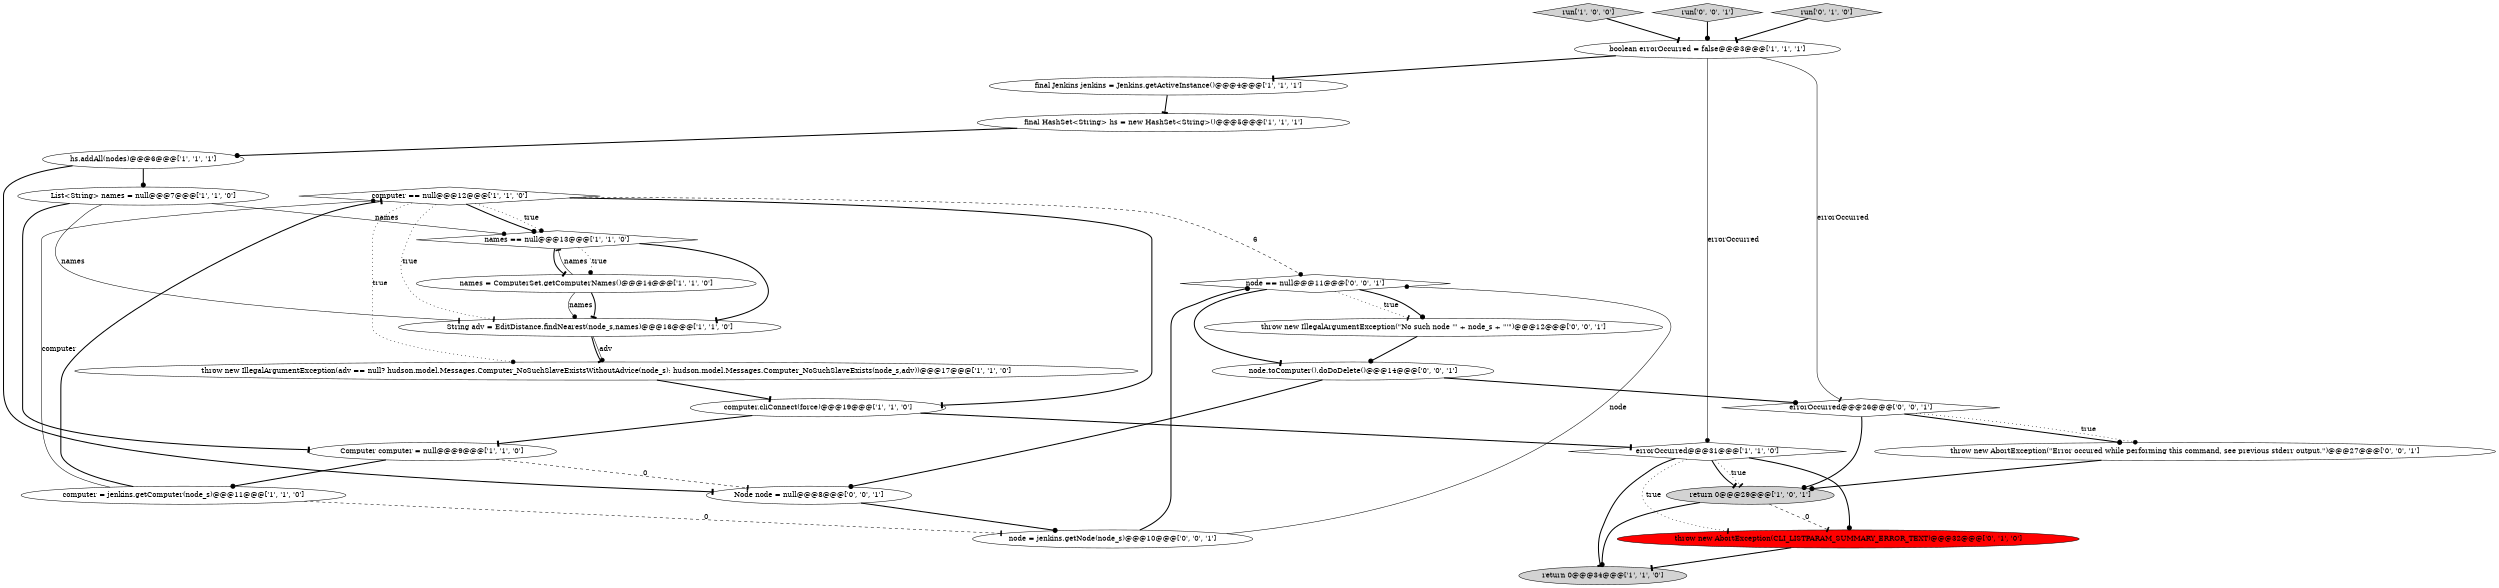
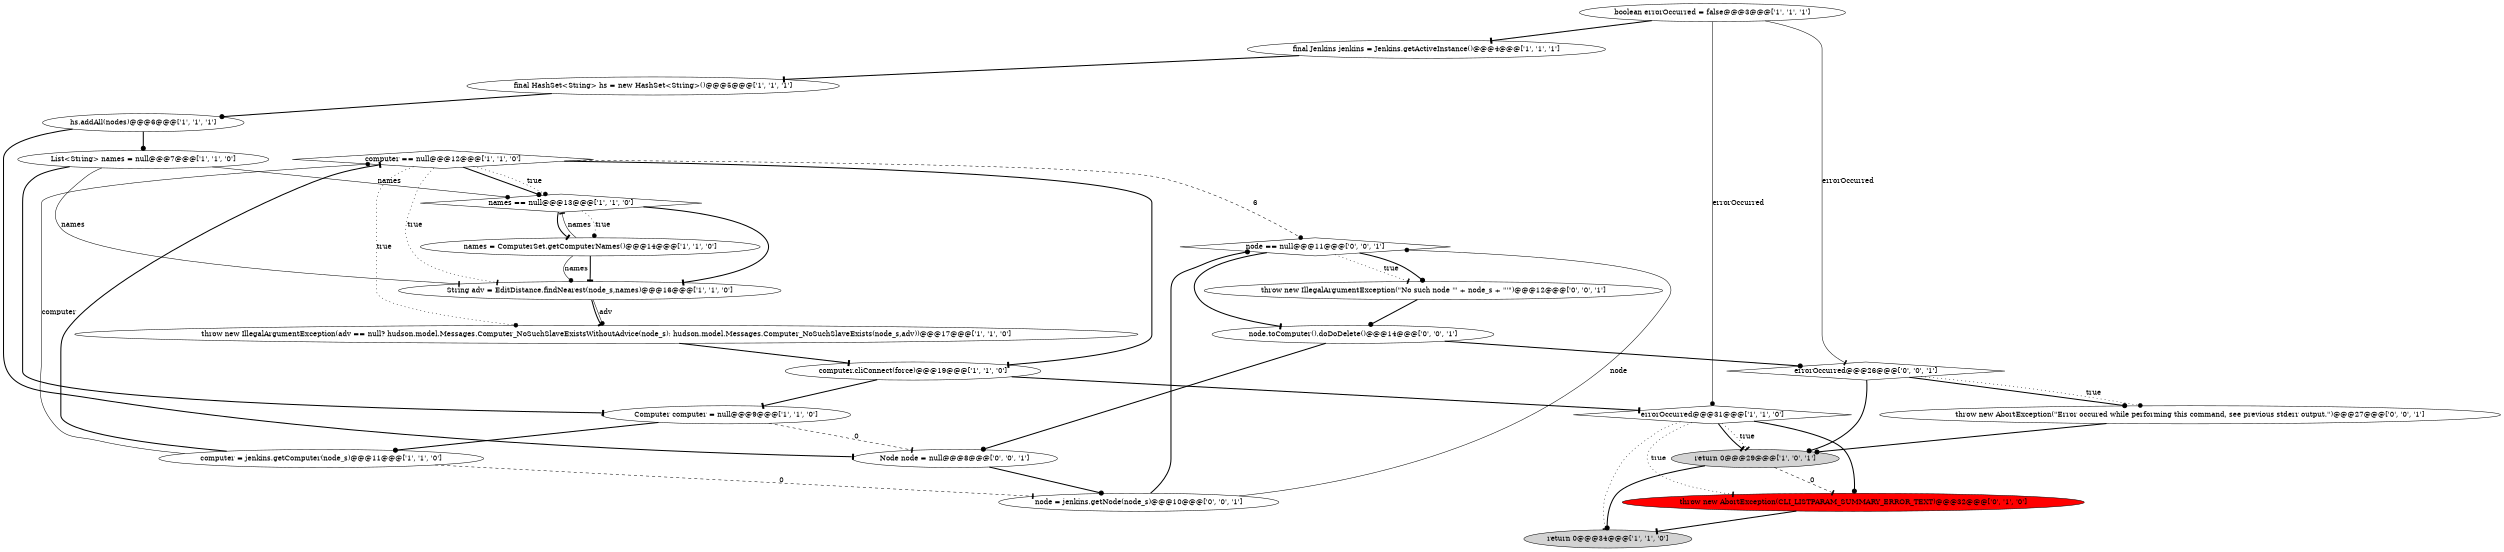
node "run['1', '0', '0']": removed
node "run['0', '0', '1']": removed
node "run['0', '1', '0']": removed
edge "errorOccurred@@@31@@@['1', '1', '0']" -> "return 0@@@34@@@['1', '1', '0']": style bold -> dotted
